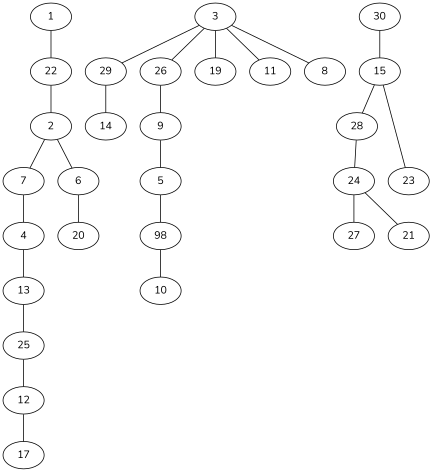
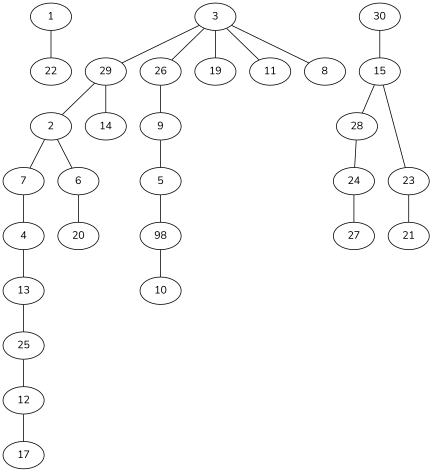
edge "22" -- "2": now "29" -- "2"
edge "24" -- "21": now "23" -- "21"
